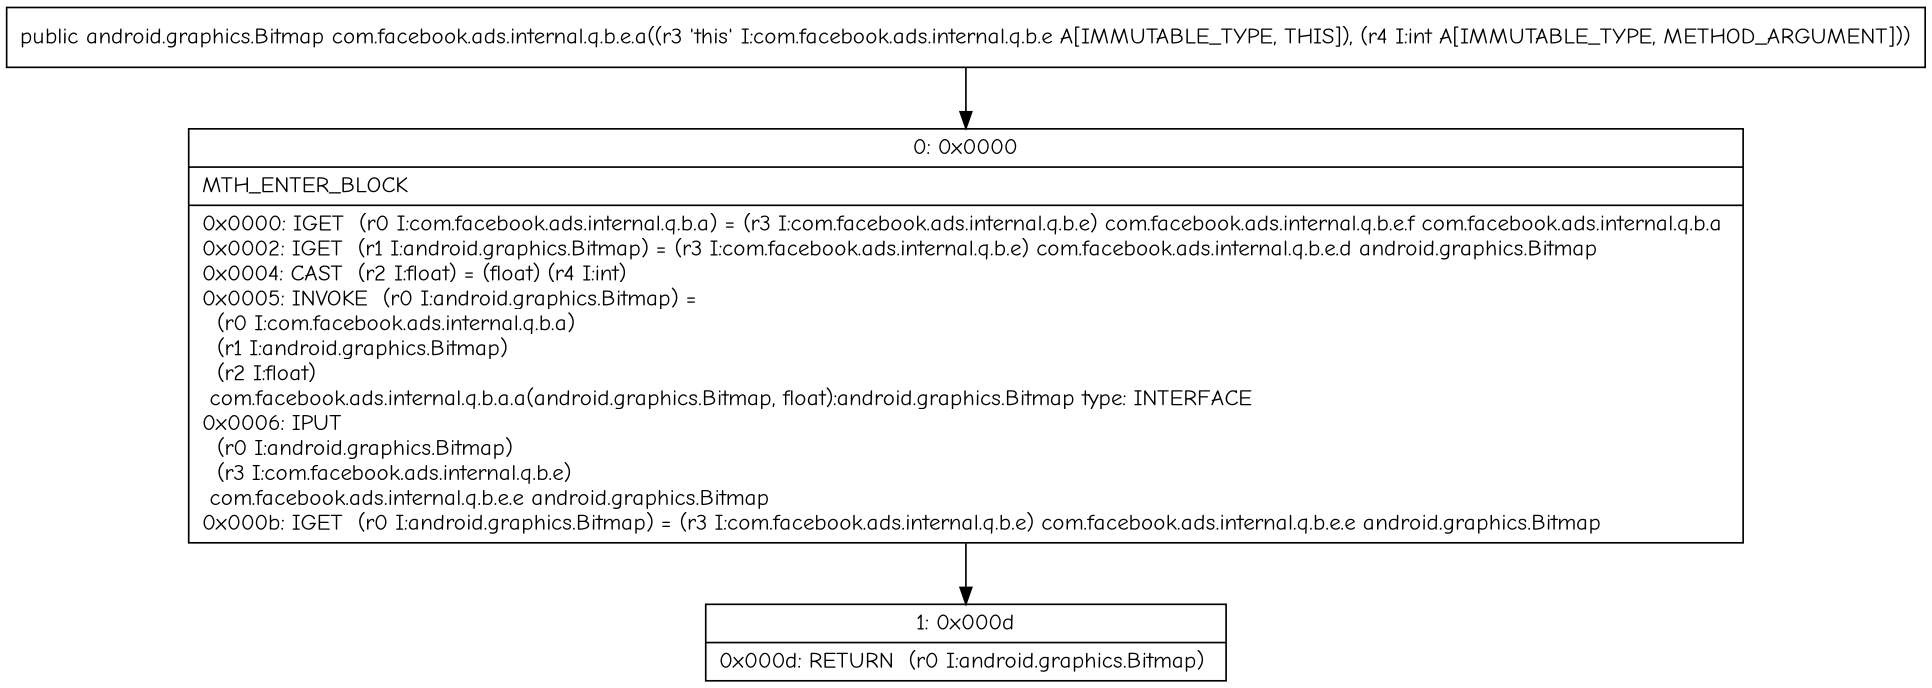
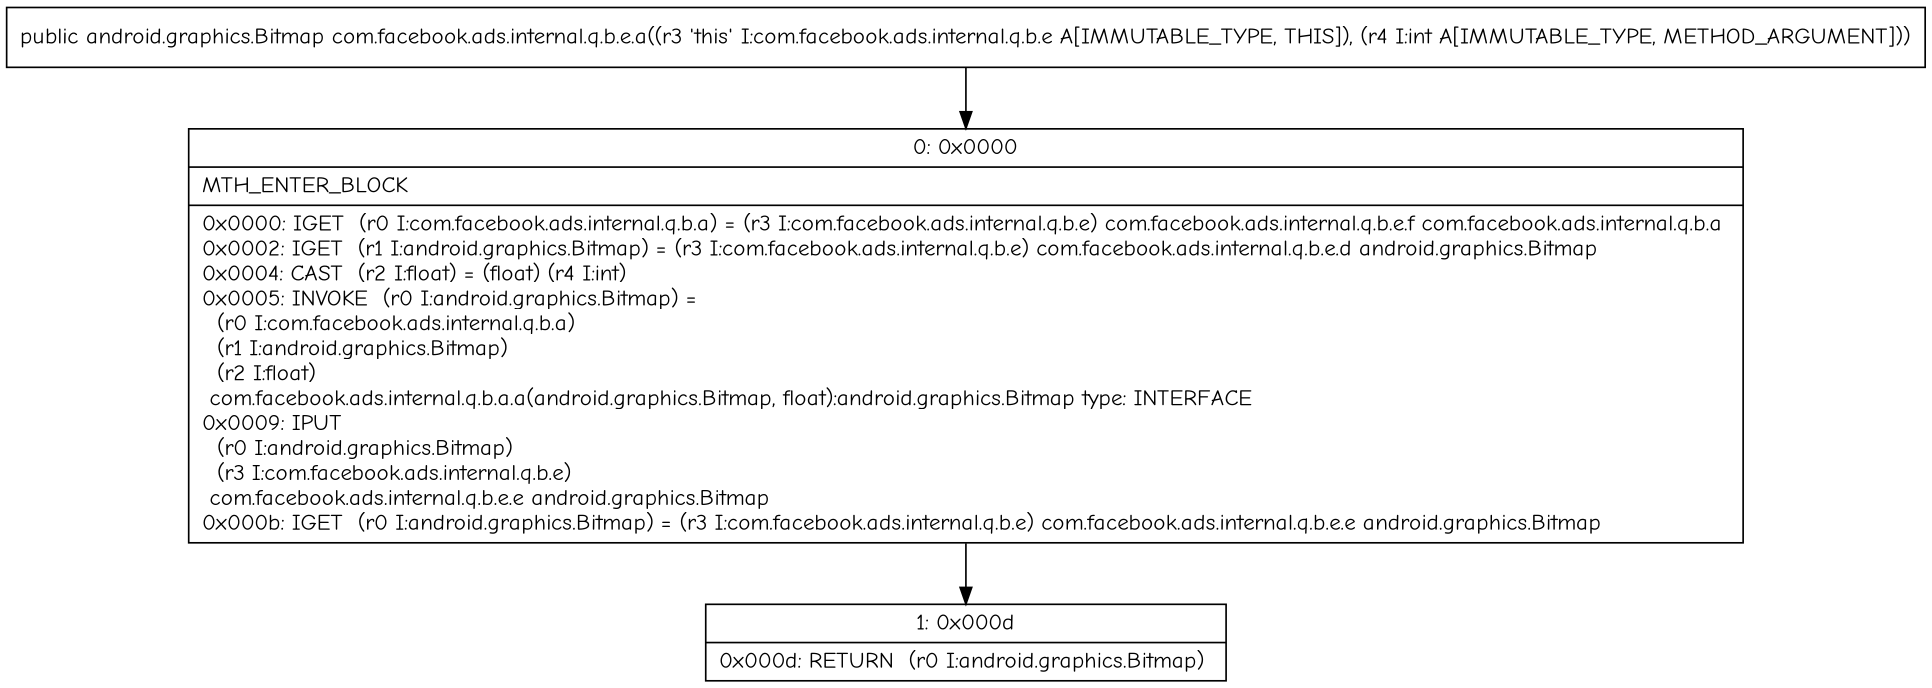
node "0: 0x0000": text "0x0006: IPUT" -> "0x0009: IPUT"
